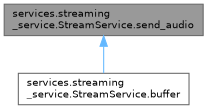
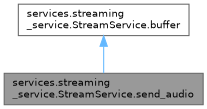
edge "services.streaming _service.StreamService.buffer" -> "services.streaming _service.StreamService.send_audio": reversed
